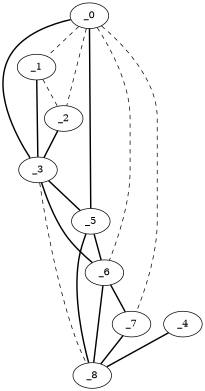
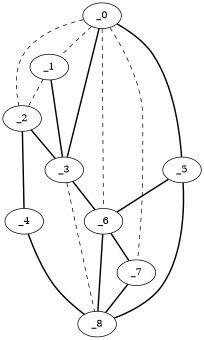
edge "_2" -- "_4": added
edge "_3" -- "_5": removed
